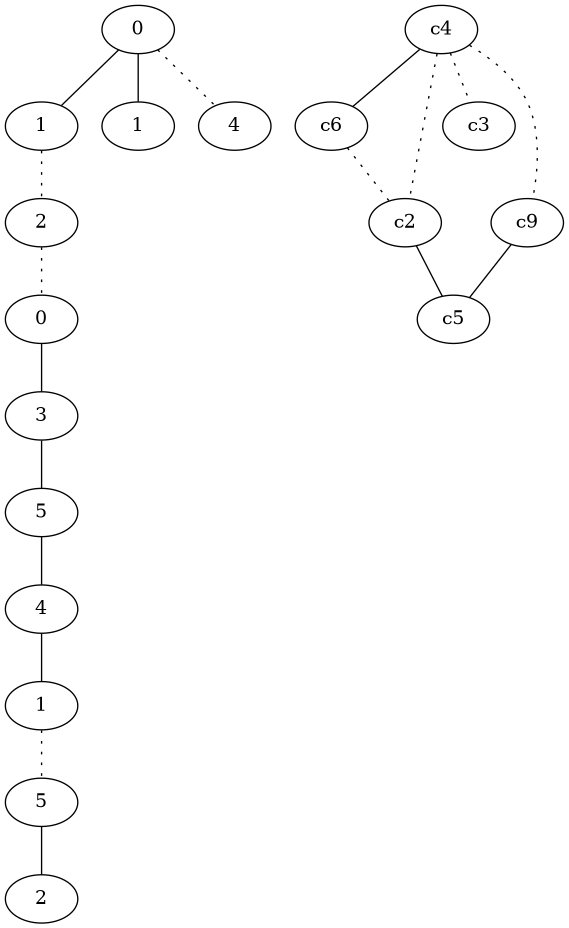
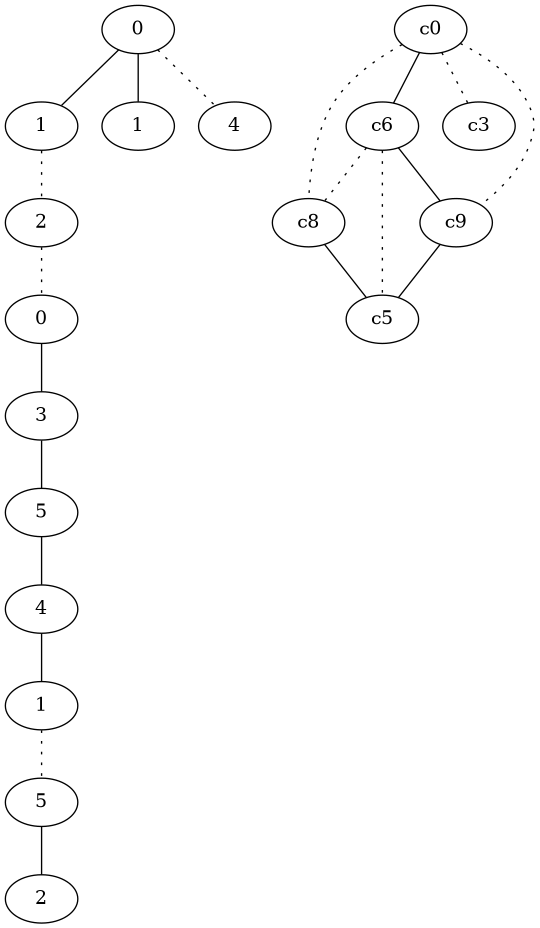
node "c4": label "c4" -> "c0"
edge "c6" -- "c9": added
edge "c6" -- "c5": added
node "c2": label "c2" -> "c8"
